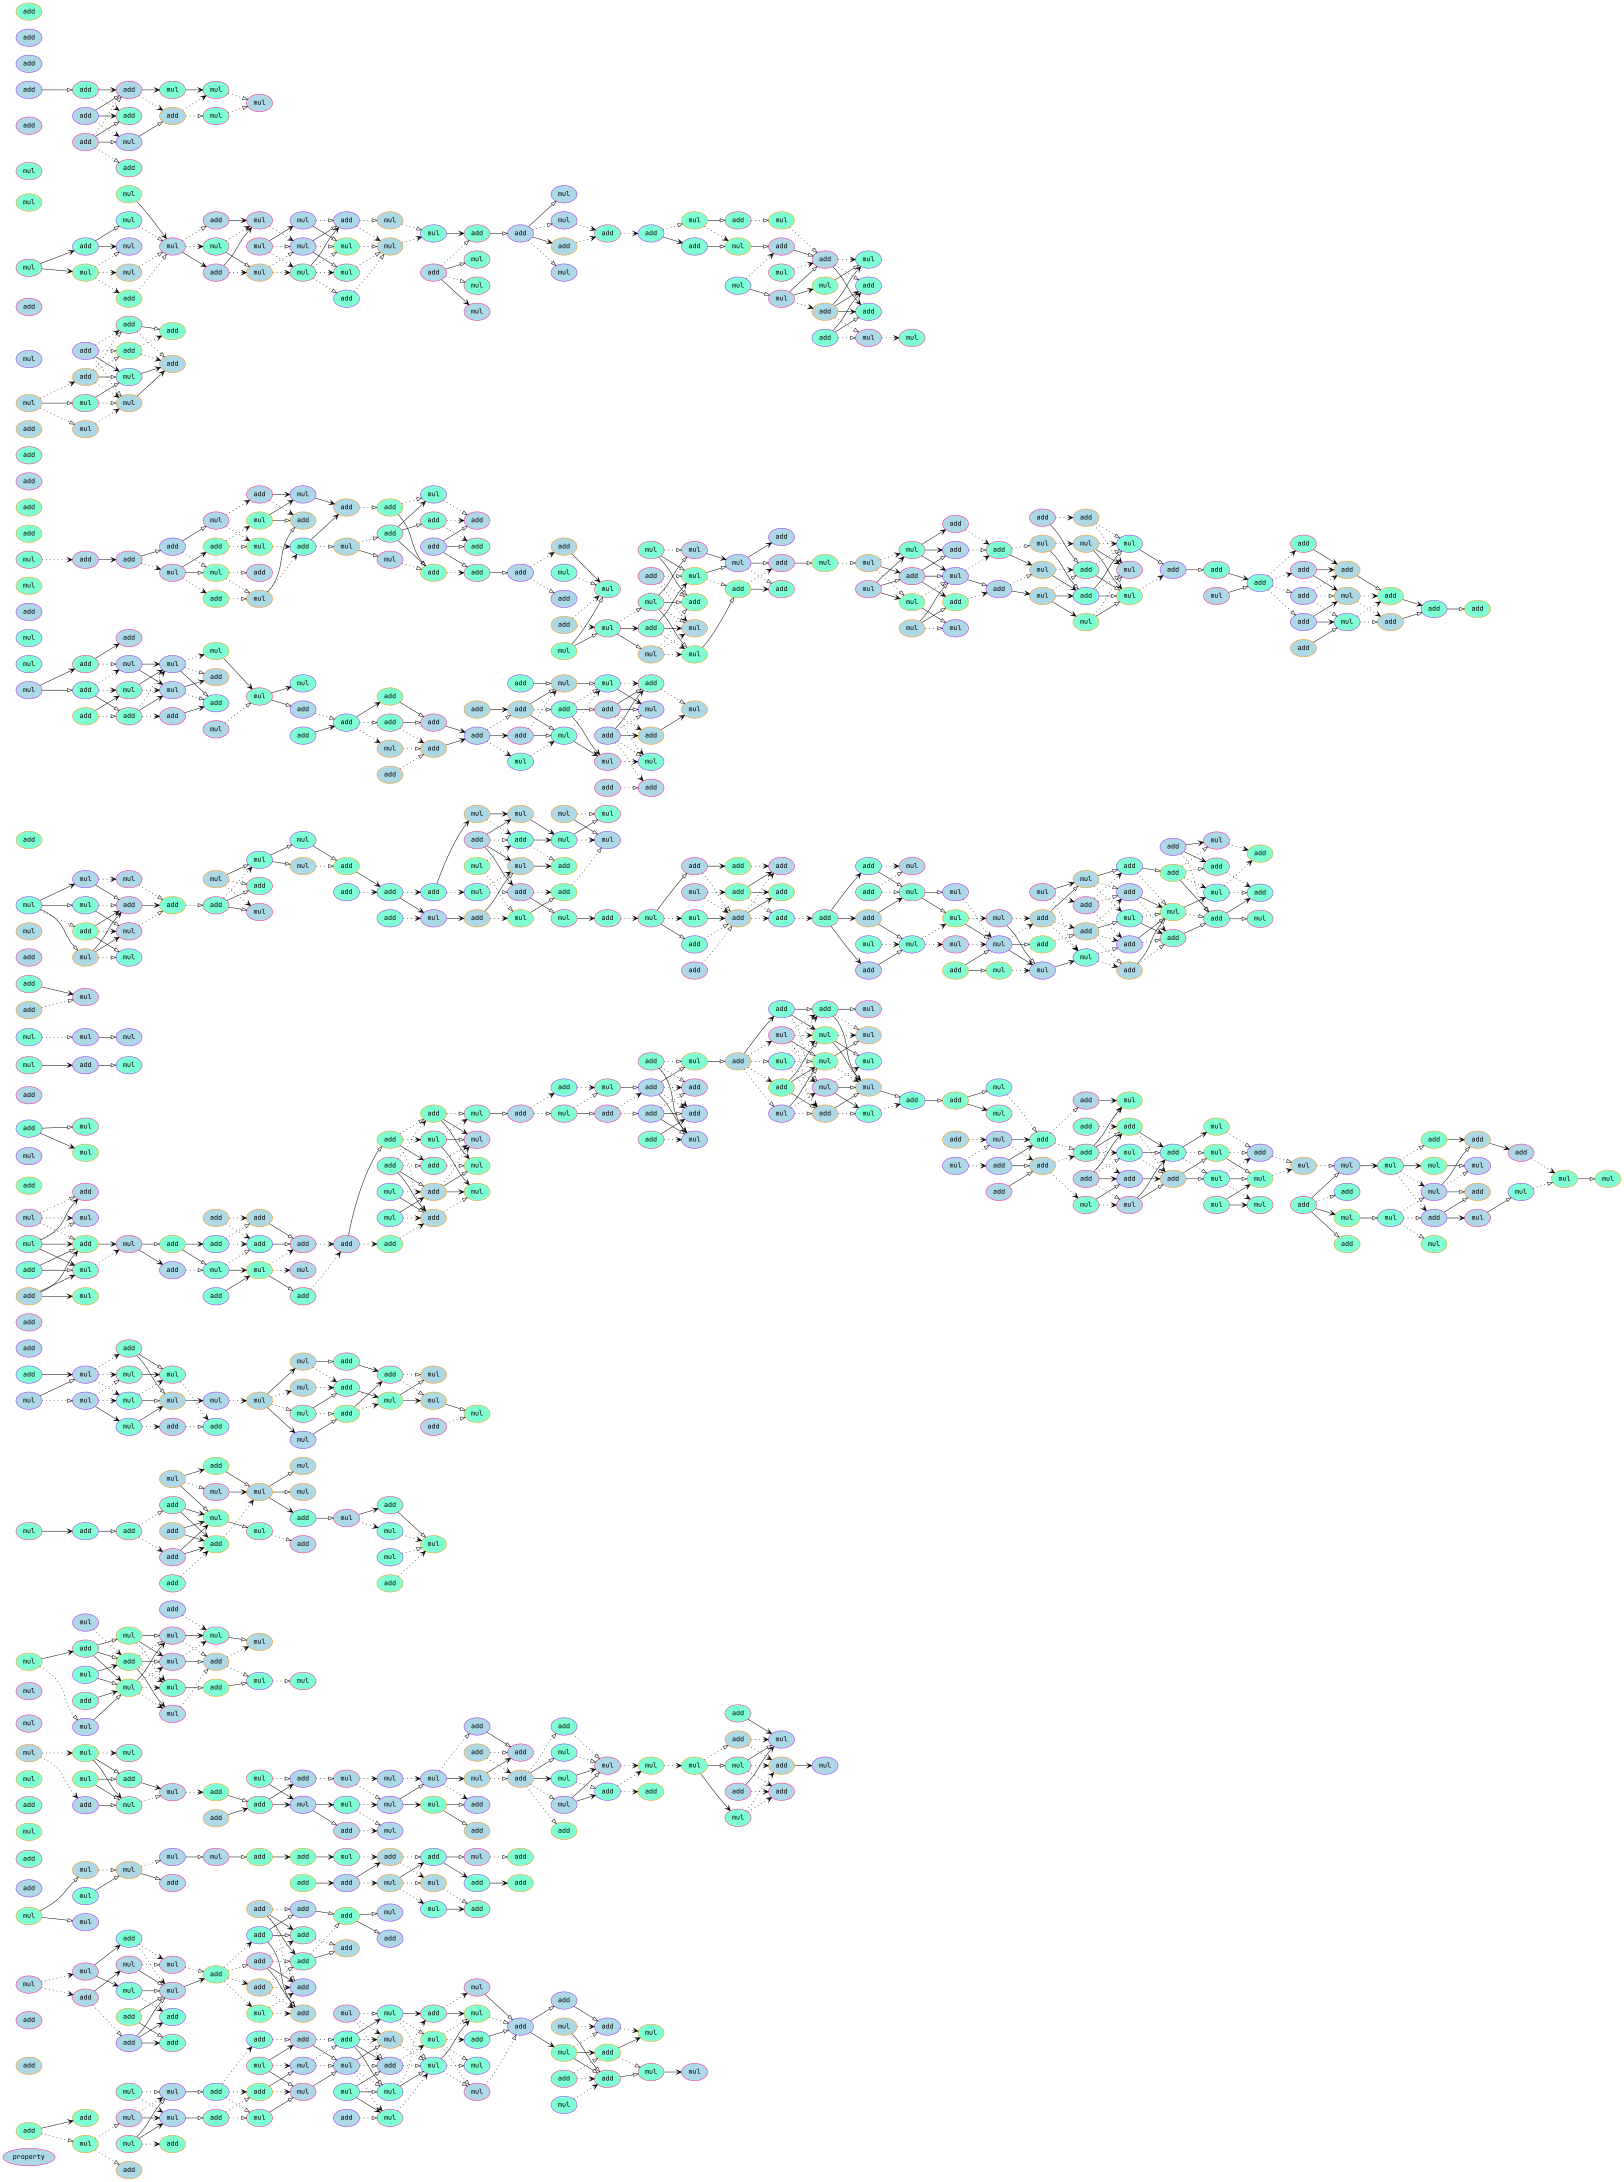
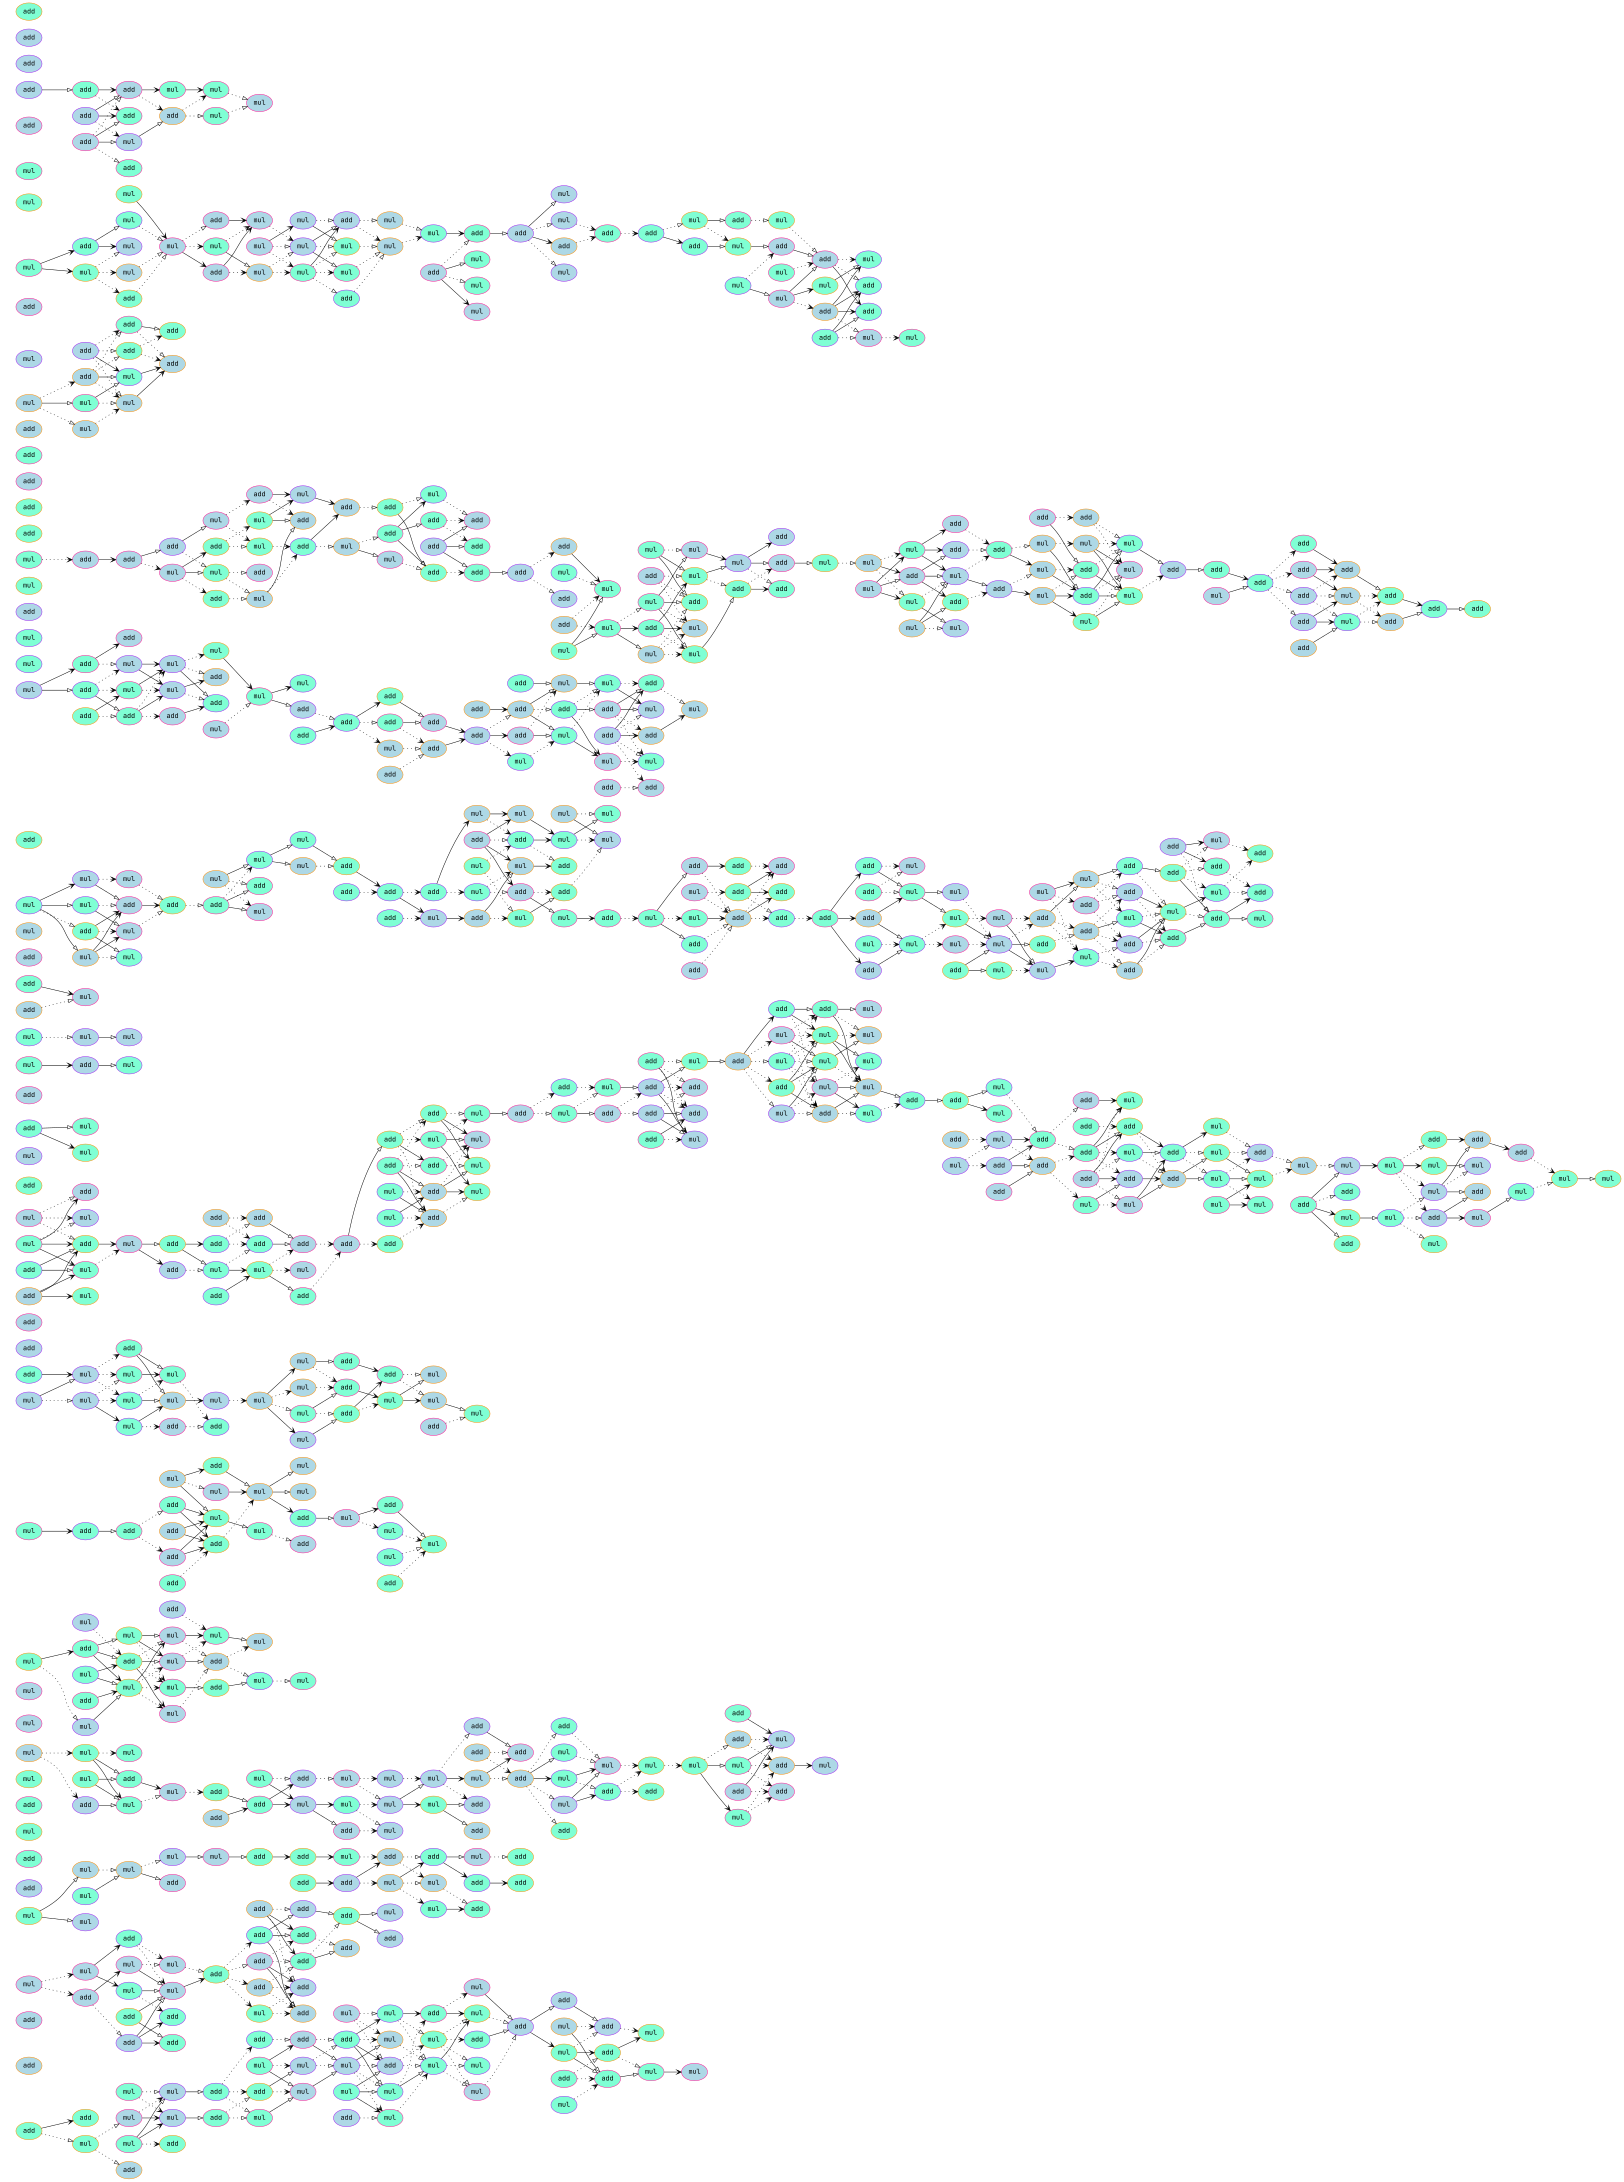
node "property": removed
